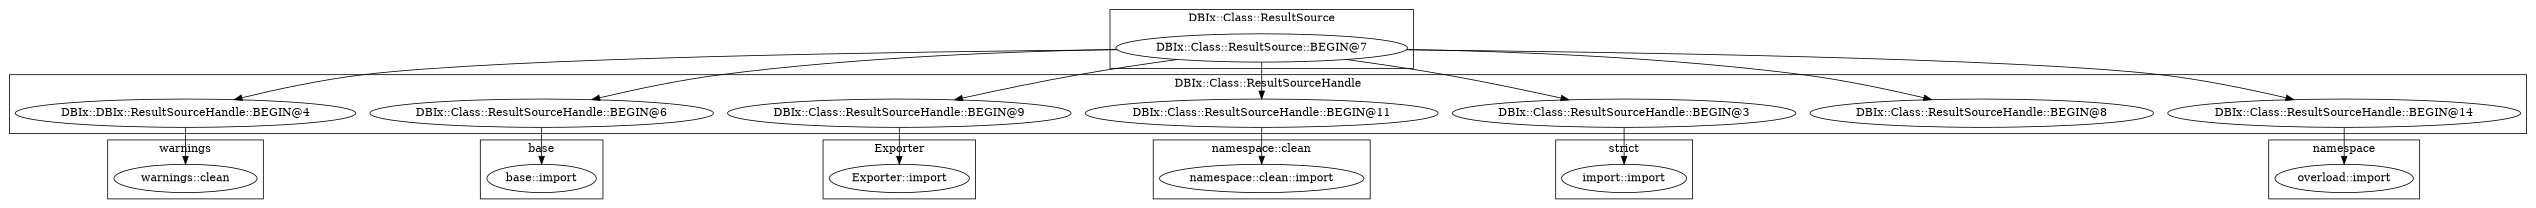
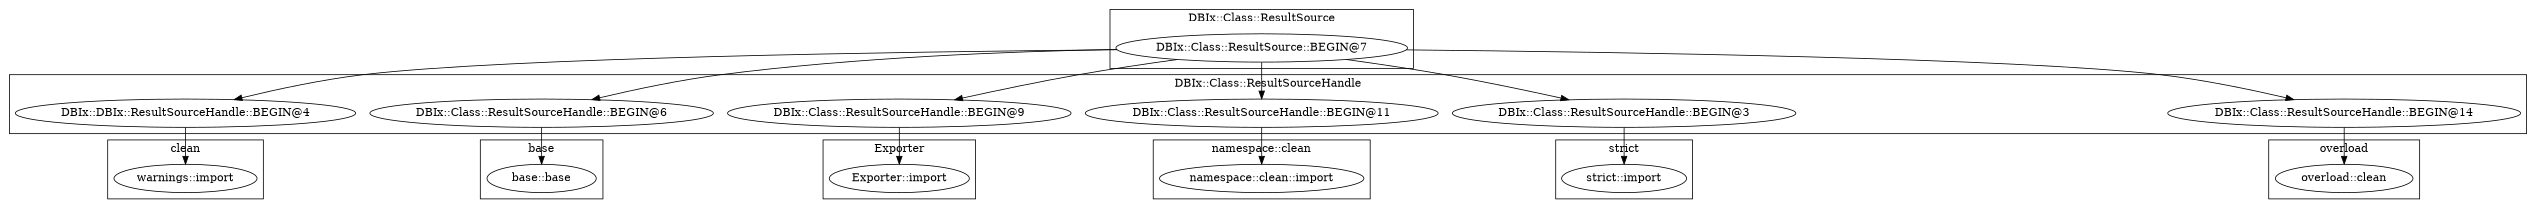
node "DBIx::Class::ResultSourceHandle::BEGIN@8": removed
cluster "warnings": label "warnings" -> "clean"
cluster "namespace": label "namespace" -> "overload"
node "warnings::clean": label "warnings::clean" -> "warnings::import"
node "base::import": label "base::import" -> "base::base"
node "import::import": label "import::import" -> "strict::import"
node "overload::import": label "overload::import" -> "overload::clean"
